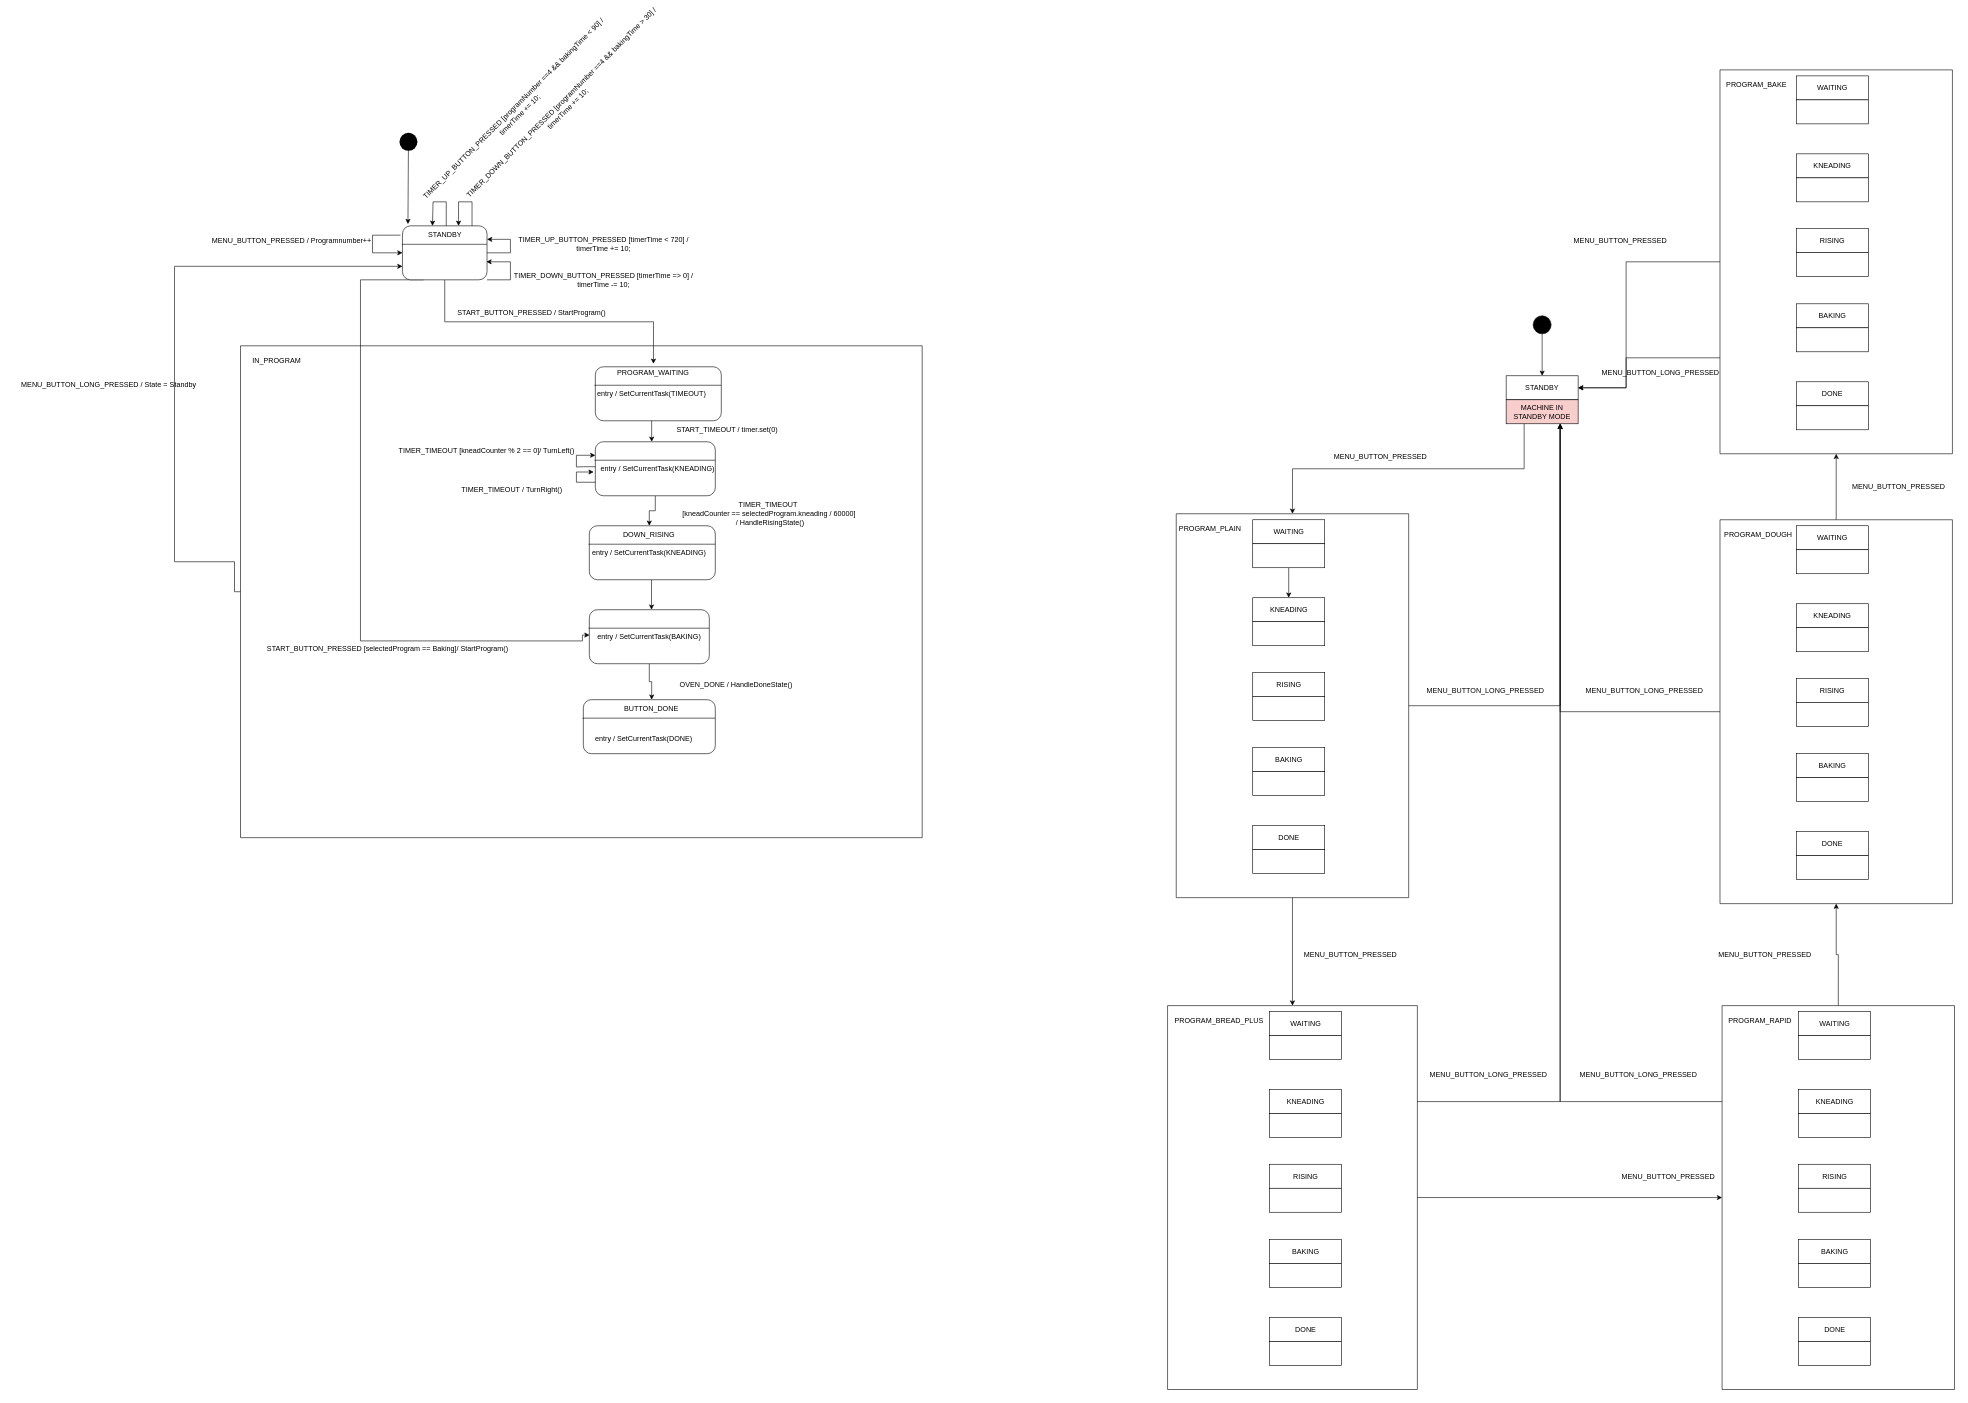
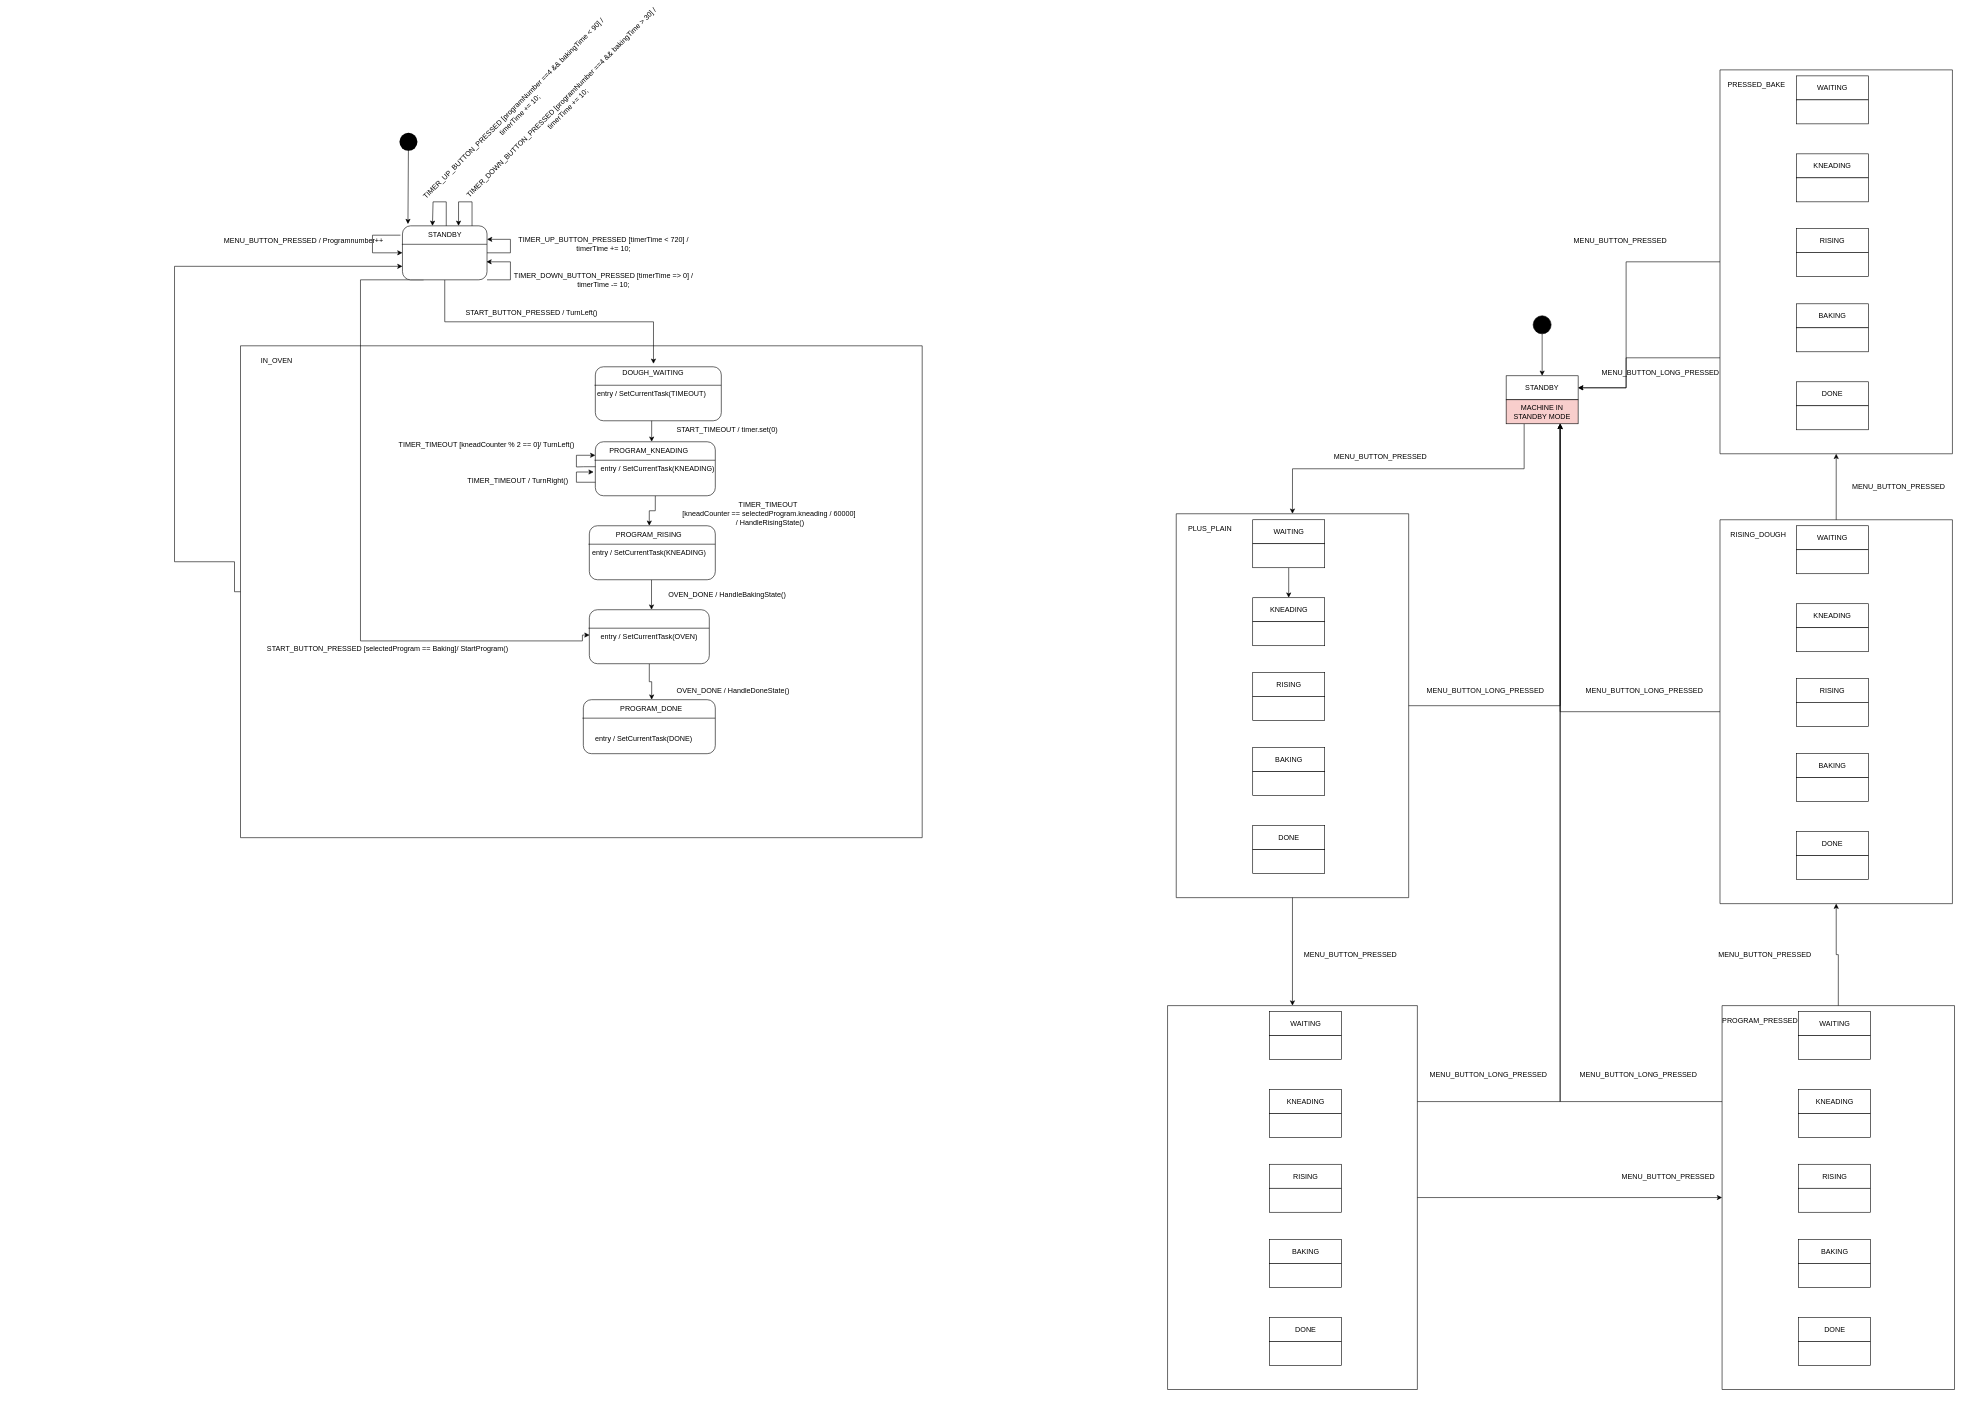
node "PROGRAM_BAKE": label "PROGRAM_BAKE" -> "PRESSED_BAKE"
node "MENU_BUTTON_PRESSED / Programnumber++": moved (291, 241) -> (303, 241)
node "START_BUTTON_PRESSED / StartProgram()": label "START_BUTTON_PRESSED / StartProgram()" -> "START_BUTTON_PRESSED / TurnLeft()"
node "IN_PROGRAM": label "IN_PROGRAM" -> "IN_OVEN"
node "PROGRAM_WAITING": label "PROGRAM_WAITING" -> "DOUGH_WAITING"
node "MENU_BUTTON_LONG_PRESSED / State = Standby": removed
node "TIMER_TIMEOUT [kneadCounter % 2 == 0]/ TurnLeft()": moved (486, 451) -> (486, 445)
node "PROGRAM_KNEADING": added
node "TIMER_TIMEOUT / TurnRight()": moved (511, 490) -> (517, 481)
node "PROGRAM_PLAIN": label "PROGRAM_PLAIN" -> "PLUS_PLAIN"
node "DOWN_RISING": label "DOWN_RISING" -> "PROGRAM_RISING"
node "PROGRAM_DOUGH": label "PROGRAM_DOUGH" -> "RISING_DOUGH"
node "OVEN_DONE / HandleBakingState()": added
node "entry / SetCurrentTask(BAKING)": label "entry / SetCurrentTask(BAKING)" -> "entry / SetCurrentTask(OVEN)"
node "OVEN_DONE / HandleDoneState()": moved (736, 685) -> (733, 691)
node "BUTTON_DONE": label "BUTTON_DONE" -> "PROGRAM_DONE"
node "PROGRAM_BREAD_PLUS": removed
node "PROGRAM_RAPID": label "PROGRAM_RAPID" -> "PROGRAM_PRESSED"
